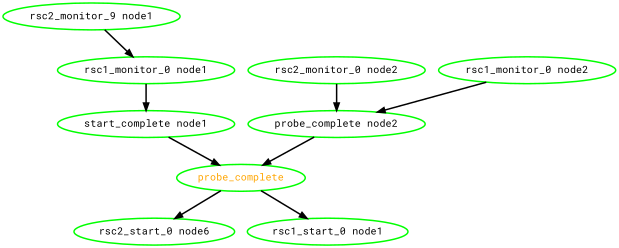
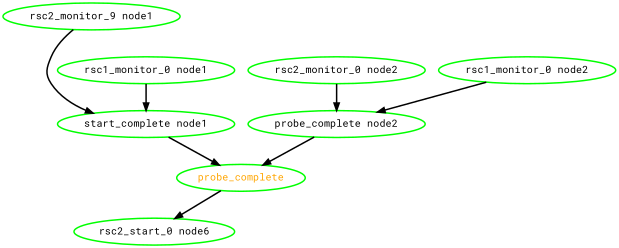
edge "rsc2_monitor_9 node1" -> "rsc1_monitor_0 node1": now "rsc2_monitor_9 node1" -> "start_complete node1"
node "rsc1_start_0 node1": removed
